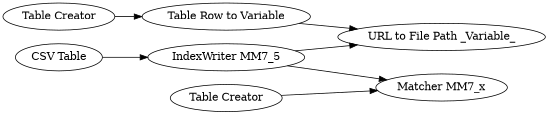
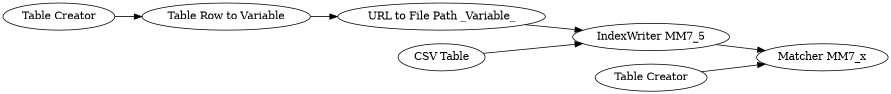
edge "IndexWriter MM7_5" -> "URL to File Path _Variable_": reversed
